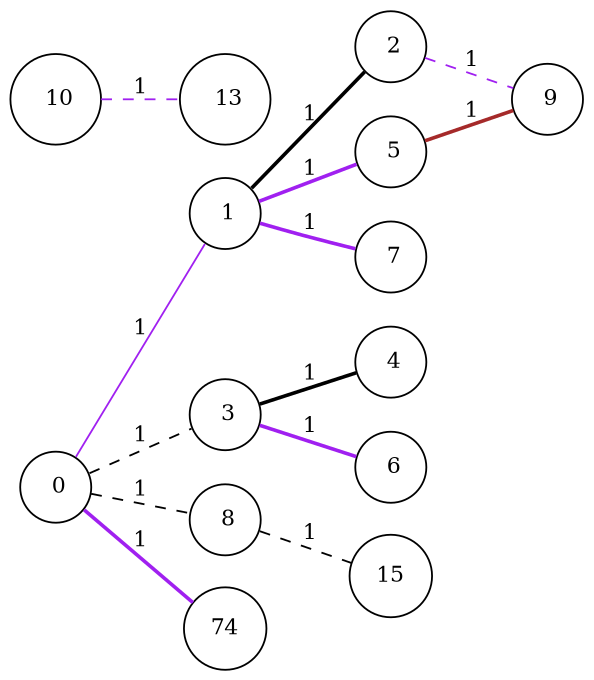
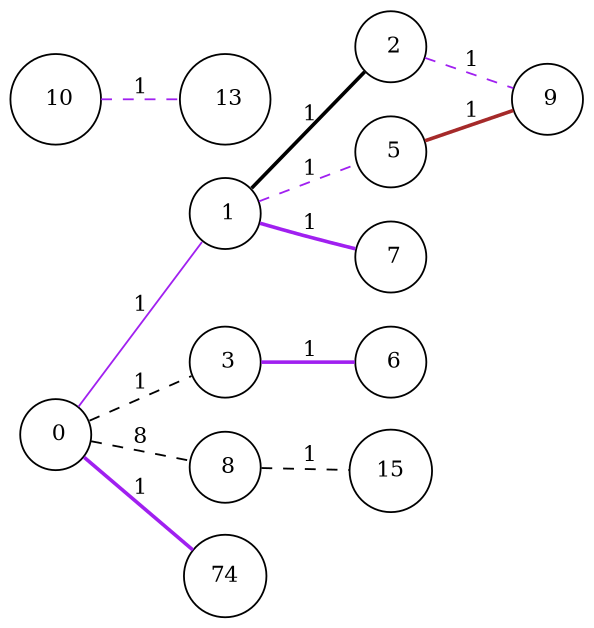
edge "5" -- "1": style bold -> dashed
node "4": removed
edge "0" -- "8": label "1" -> "8"
